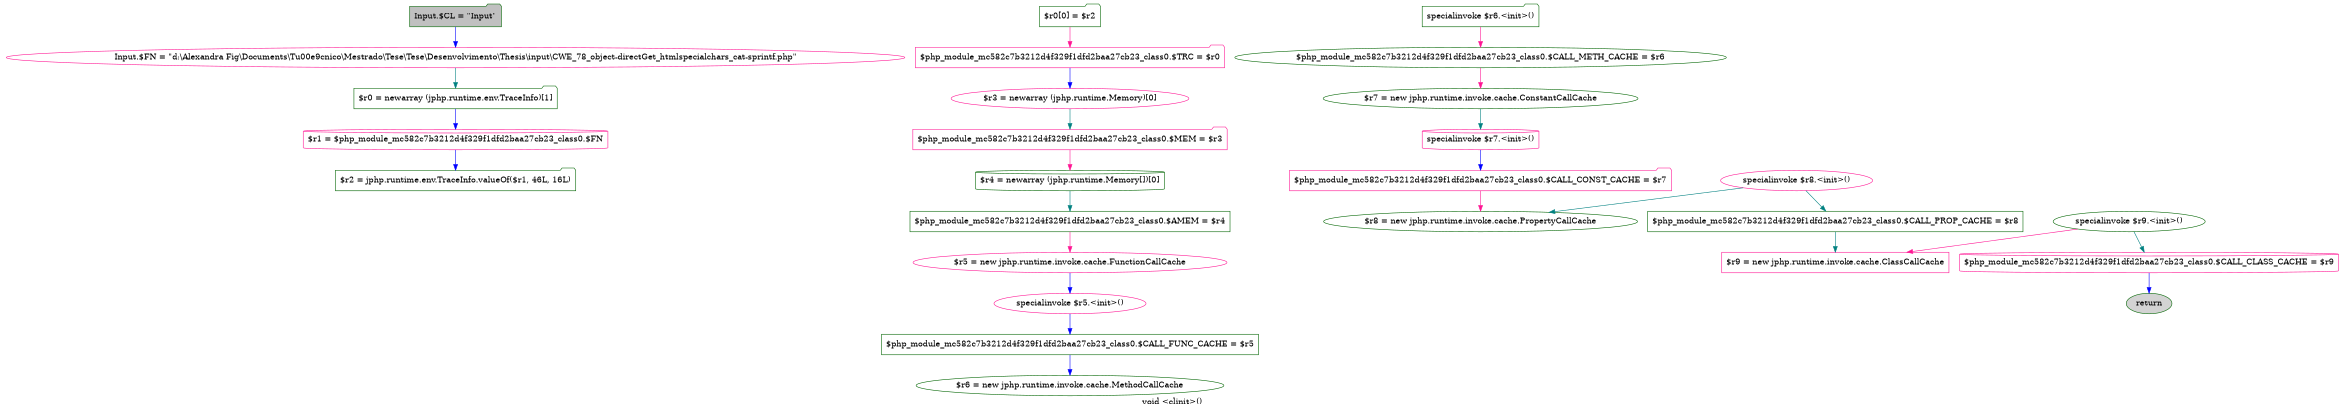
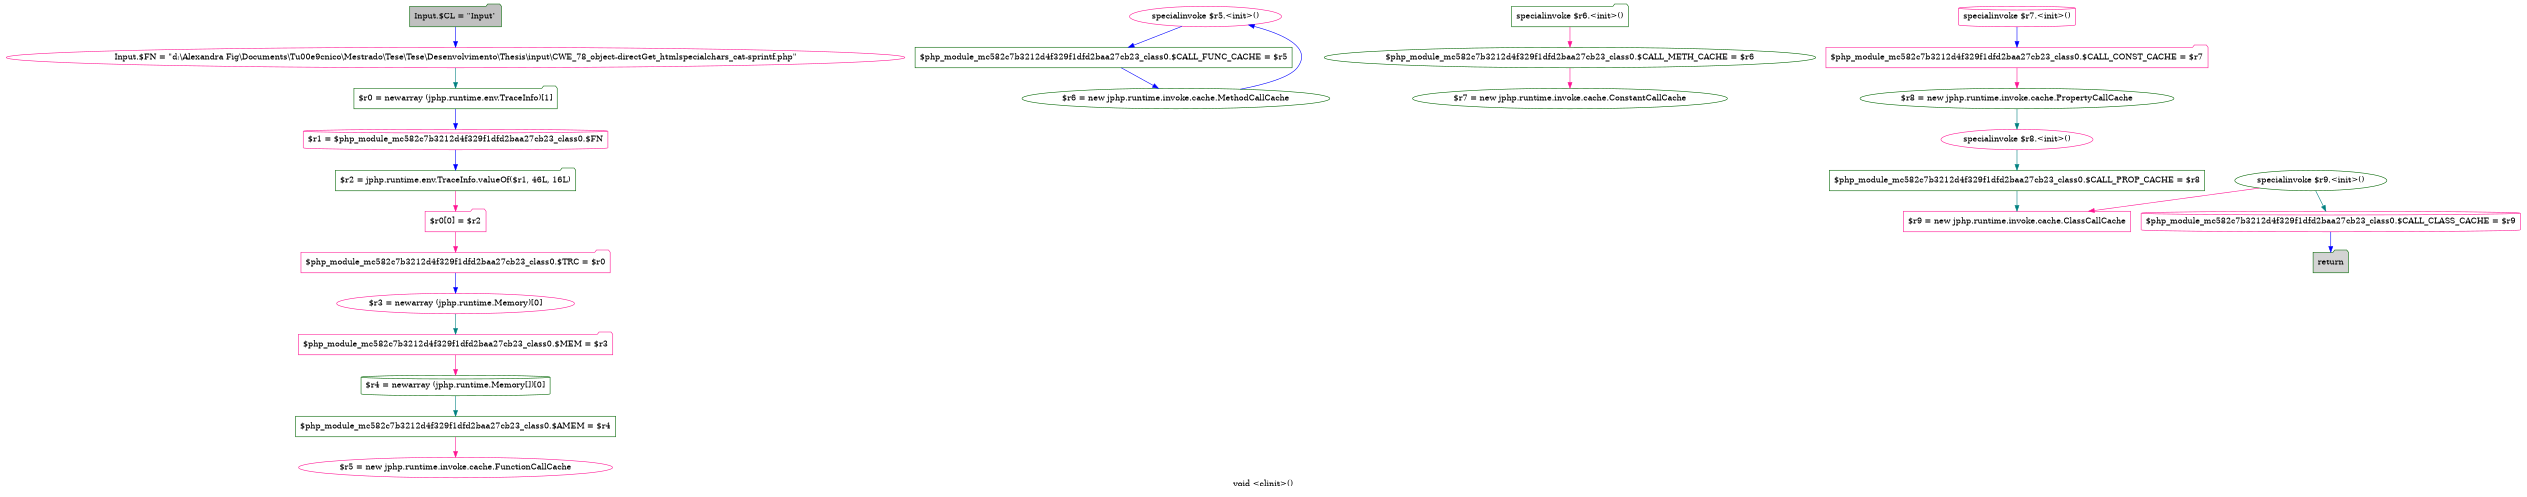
node "$r0[0] = $r2": color darkgreen -> deeppink
edge "$r7 = new jphp.runtime.invoke.cache.ConstantCallCache" -> "specialinvoke $r7.<init>()": removed
edge "$r2 = jphp.runtime.env.TraceInfo.valueOf($r1, 46L, 16L)" -> "$r0[0] = $r2": added
edge "specialinvoke $r8.<init>()" -> "$r8 = new jphp.runtime.invoke.cache.PropertyCallCache": reversed
edge "$r5 = new jphp.runtime.invoke.cache.FunctionCallCache" -> "specialinvoke $r5.<init>()": now "$r6 = new jphp.runtime.invoke.cache.MethodCallCache" -> "specialinvoke $r5.<init>()"
node "return": shape ellipse -> folder
